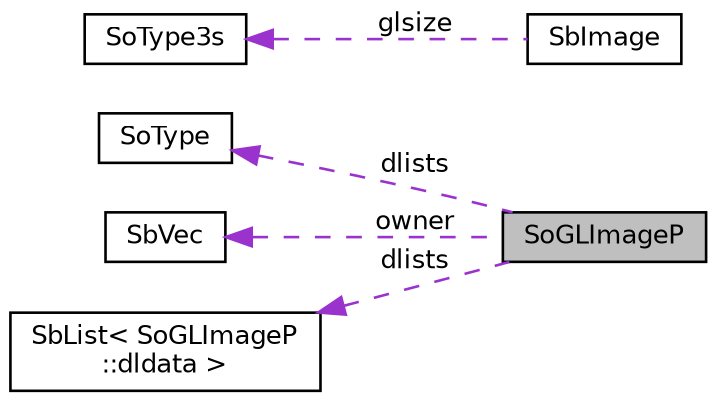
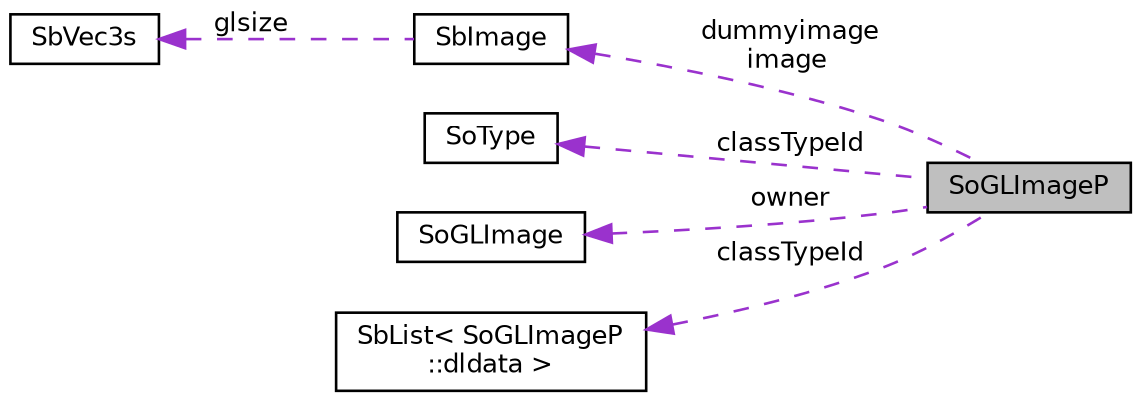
node "SoType3s": label "SoType3s" -> "SbVec3s"
edge "SoGLImageP" -> "SbImage": added, label "dummyimage image"
edge "SoGLImageP" -> "SoType": label " dlists" -> " classTypeId"
node "SbVec": label "SbVec" -> "SoGLImage"
edge "SoGLImageP" -> "SbList< SoGLImageP ::dldata >": label " dlists" -> " classTypeId"
